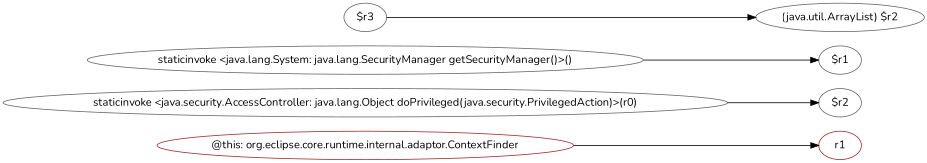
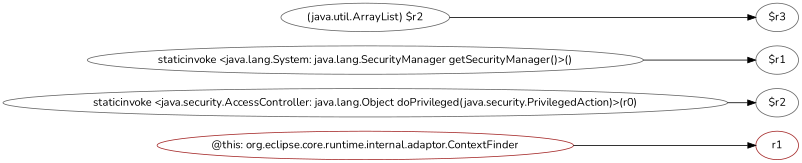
edge "$r3" -> "(java.util.ArrayList) $r2": reversed
